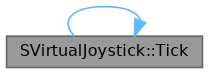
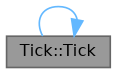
node "SVirtualJoystick::Tick": label "SVirtualJoystick::Tick" -> "Tick::Tick"
